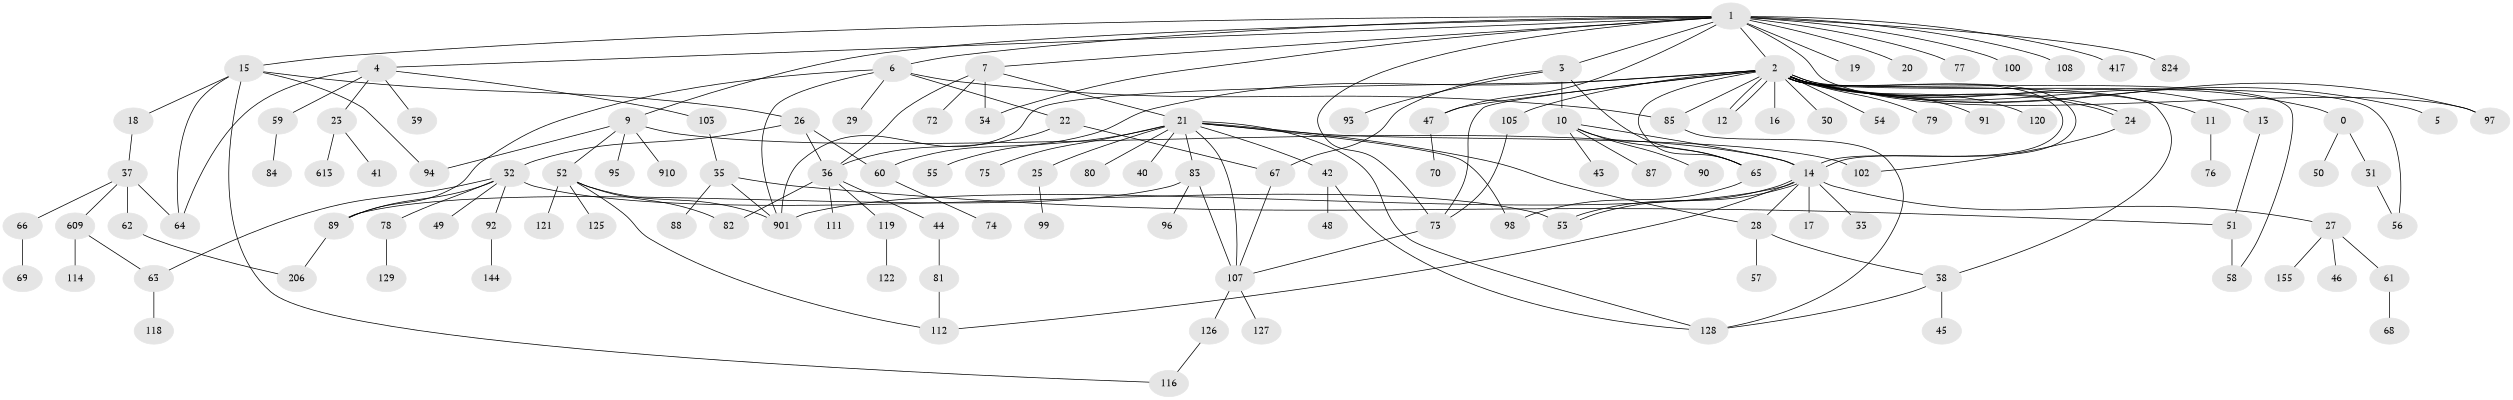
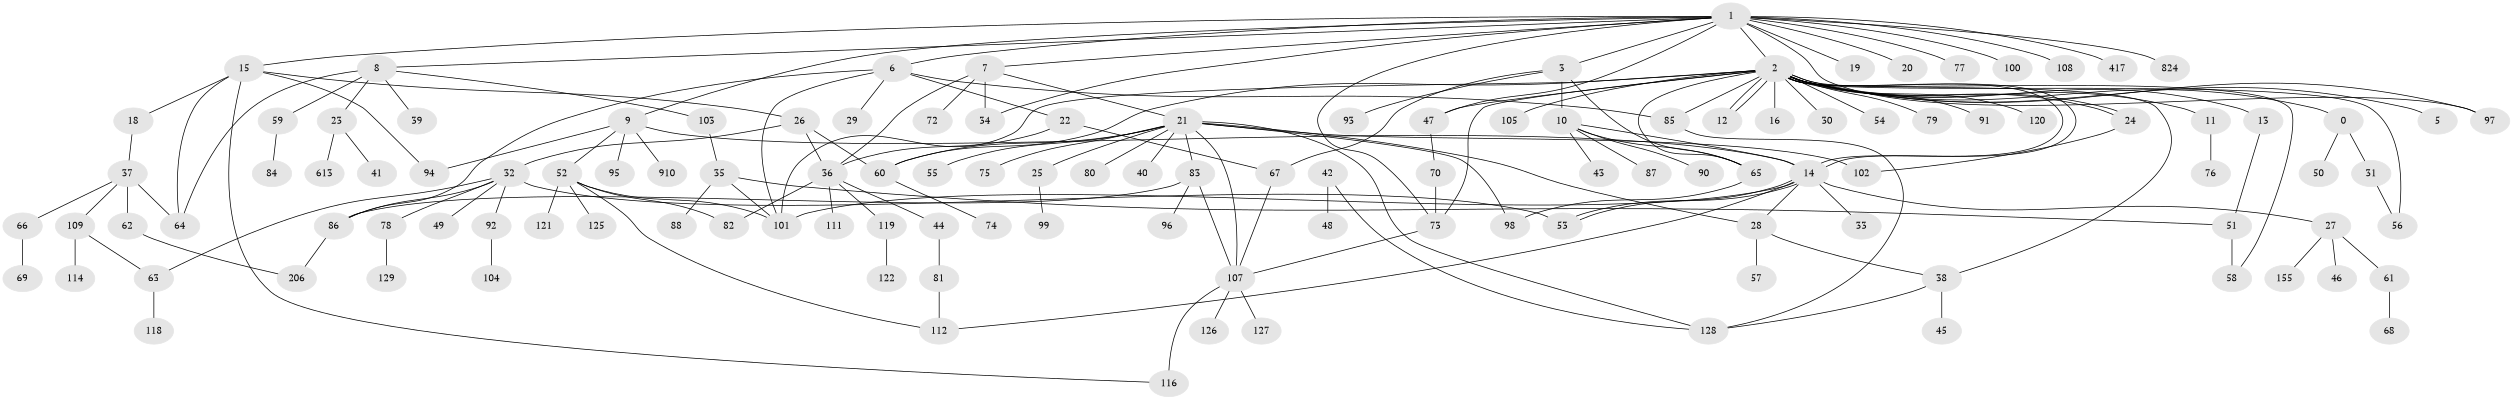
node "4": label "4" -> "8"
edge "21" -- "42": now "21" -- "60"
edge "105" -- "73": now "70" -- "73"
node "609": label "609" -> "109"
node "89": label "89" -> "86"
node "901": label "901" -> "101"
node "17": removed
node "144": label "144" -> "104"
edge "126" -- "116": now "107" -- "116"
